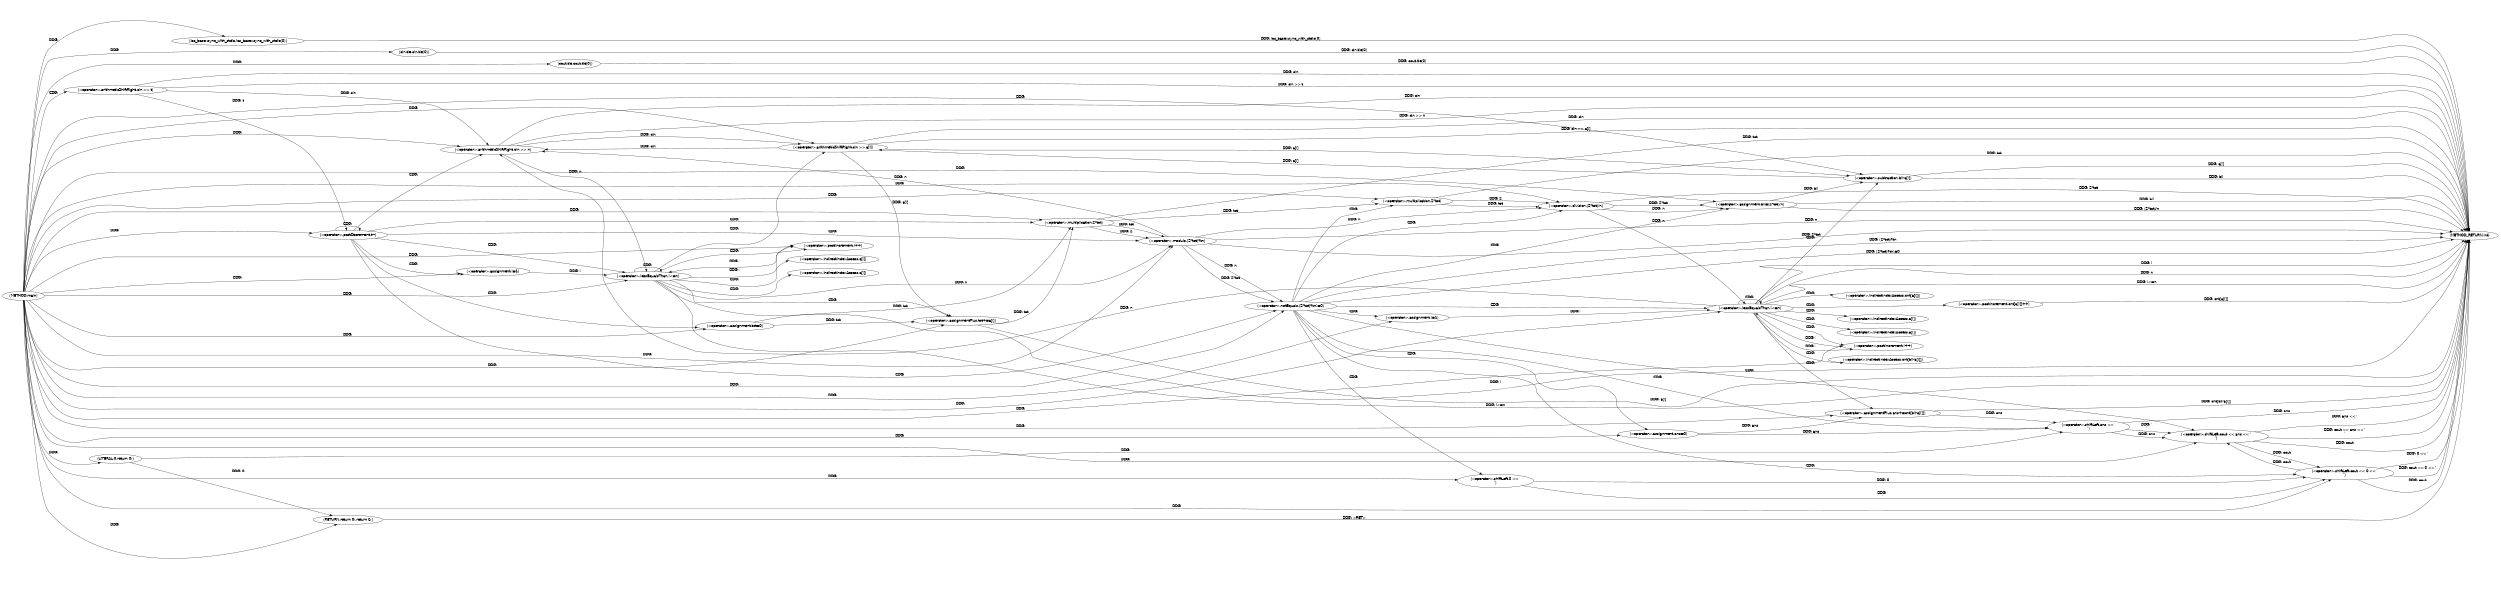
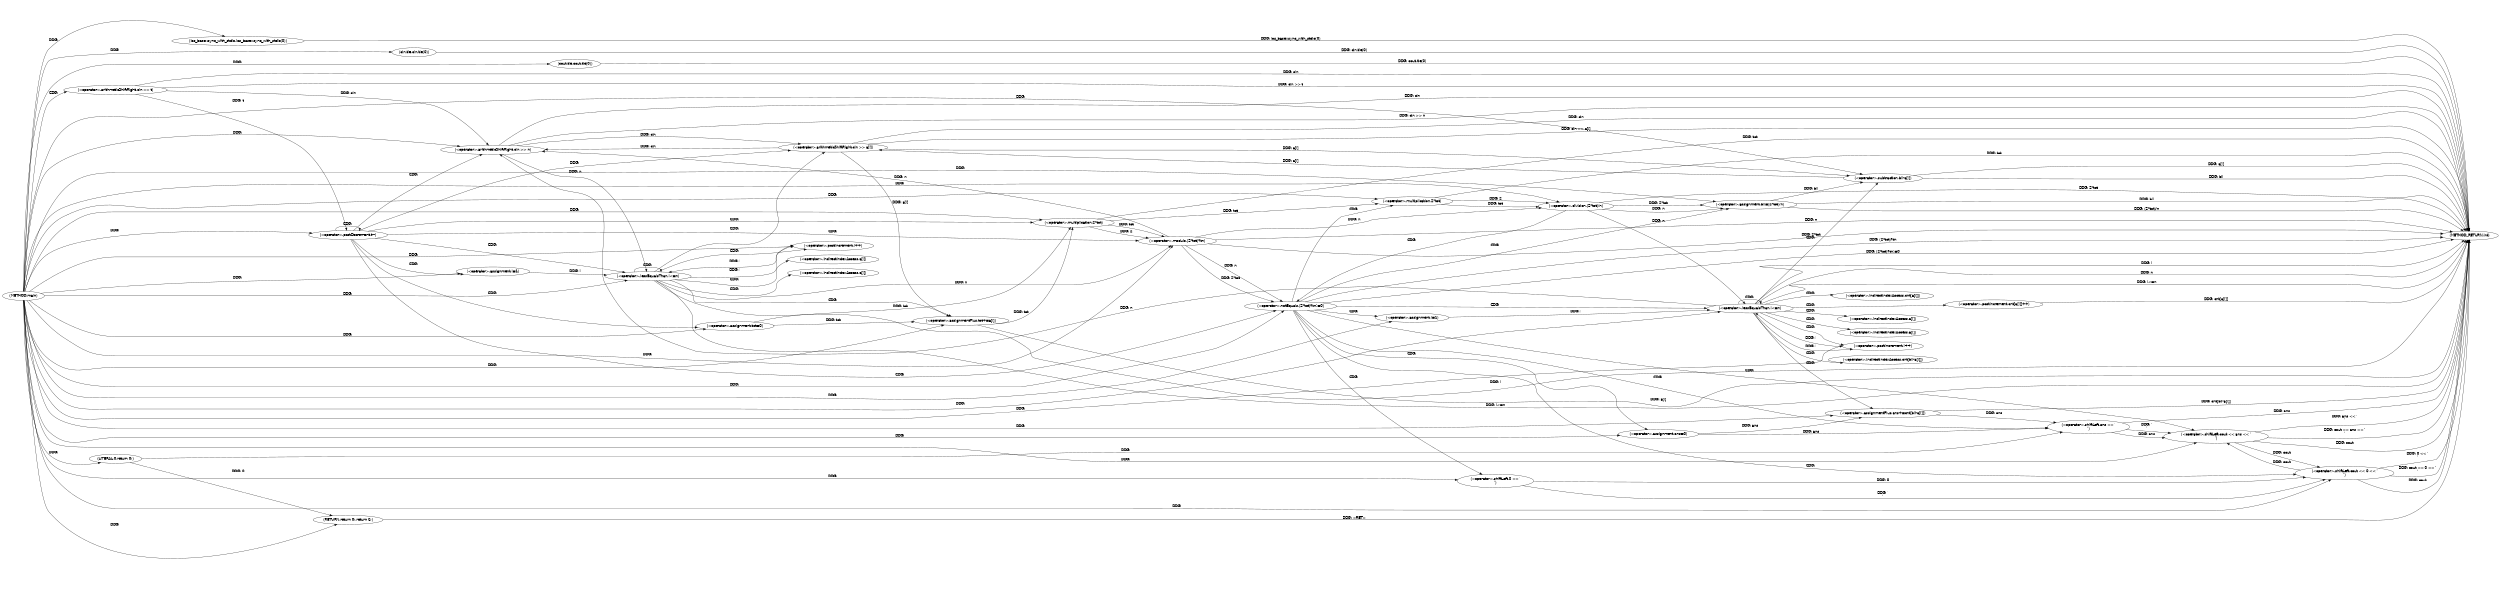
edge "(METHOD,main)" -> "(<operator>.arithmeticShiftRight,cin >> a[i])": now "(<operator>.postDecrement,t--)" -> "(<operator>.arithmeticShiftRight,cin >> a[i])"
edge "(<operator>.notEquals,(2*tot)%n!=0)" -> "(<operator>.division,(2*tot)/n)": reversed
